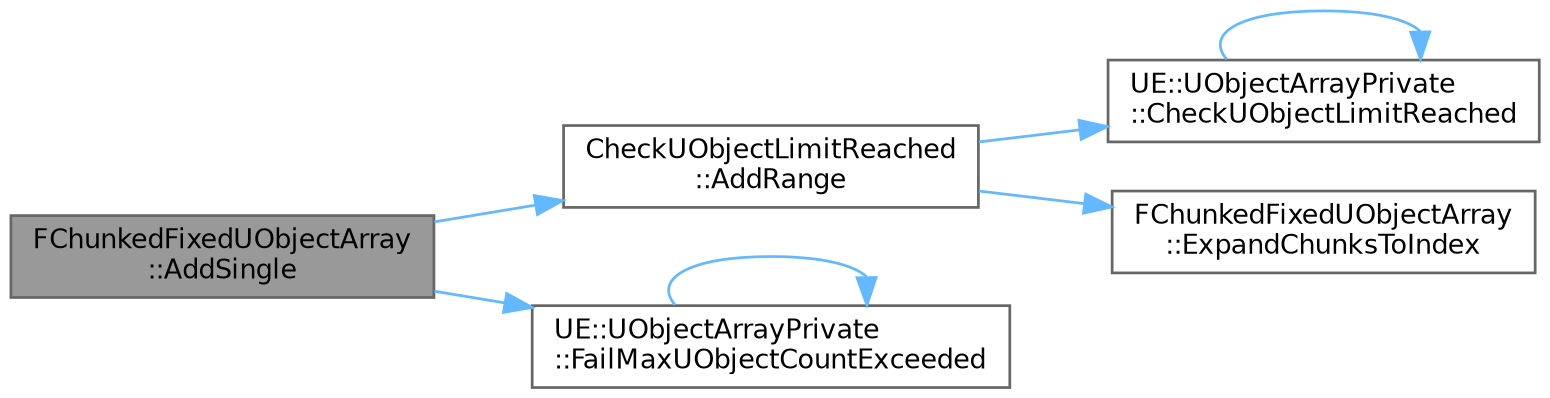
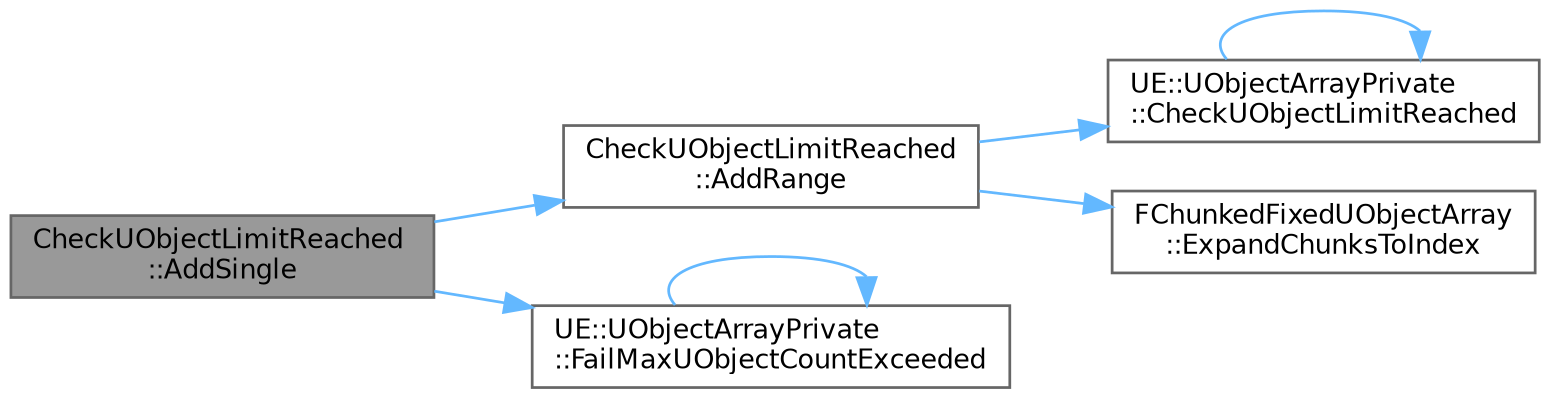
node "FChunkedFixedUObjectArray ::AddSingle": label "FChunkedFixedUObjectArray ::AddSingle" -> "CheckUObjectLimitReached ::AddSingle"
